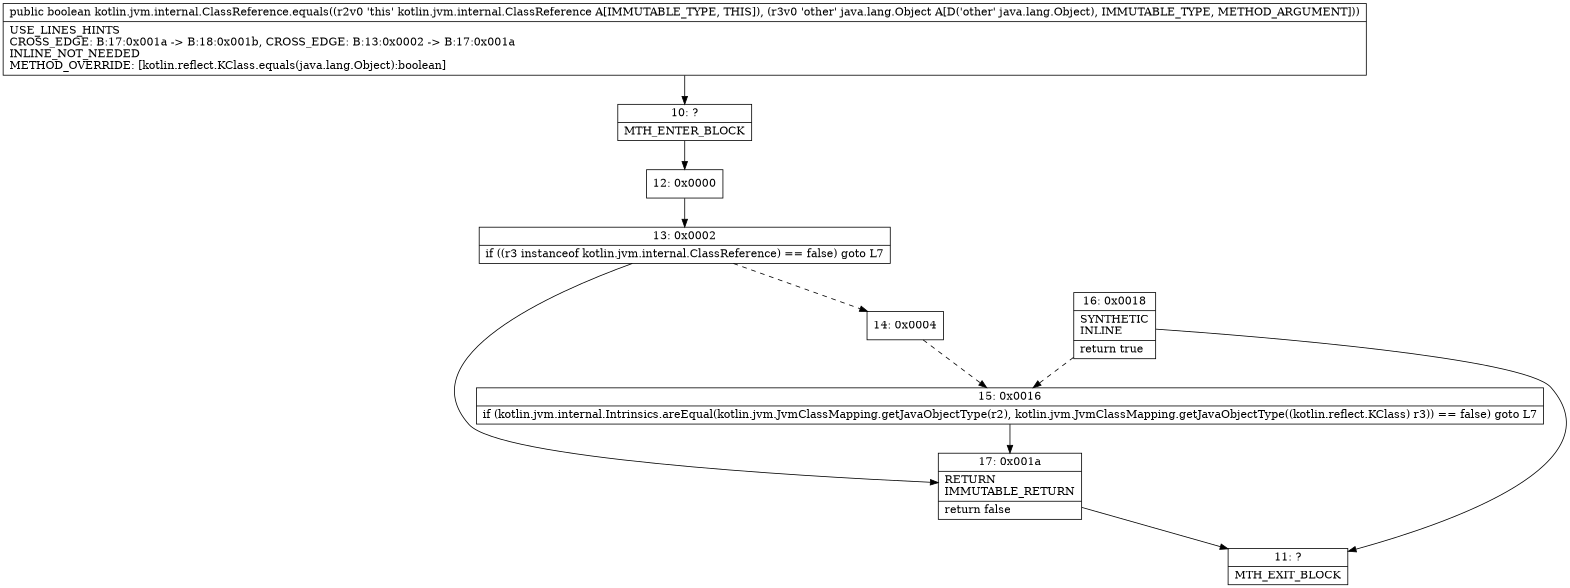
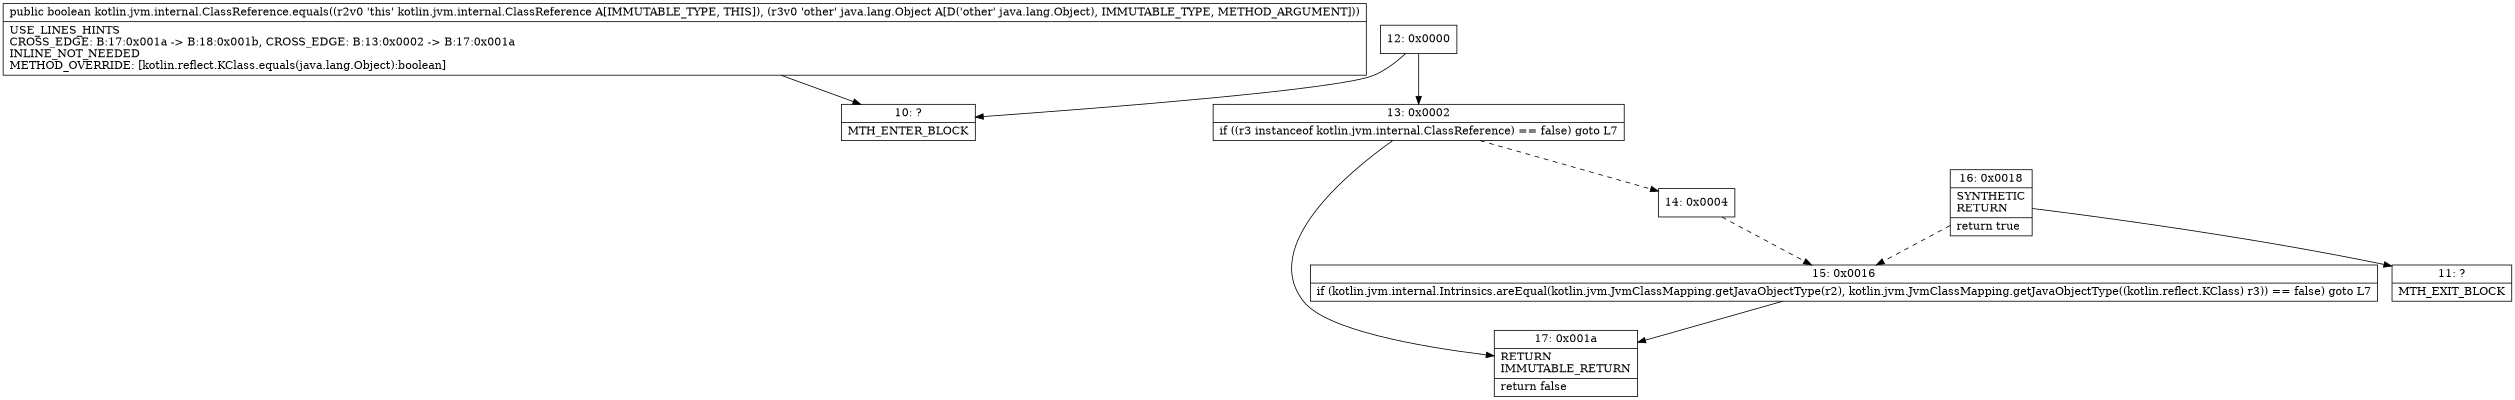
edge "10: ?" -> "12: 0x0000": reversed
node "16: 0x0018": text "INLINE" -> "RETURN"
edge "17: 0x001a" -> "11: ?": removed
